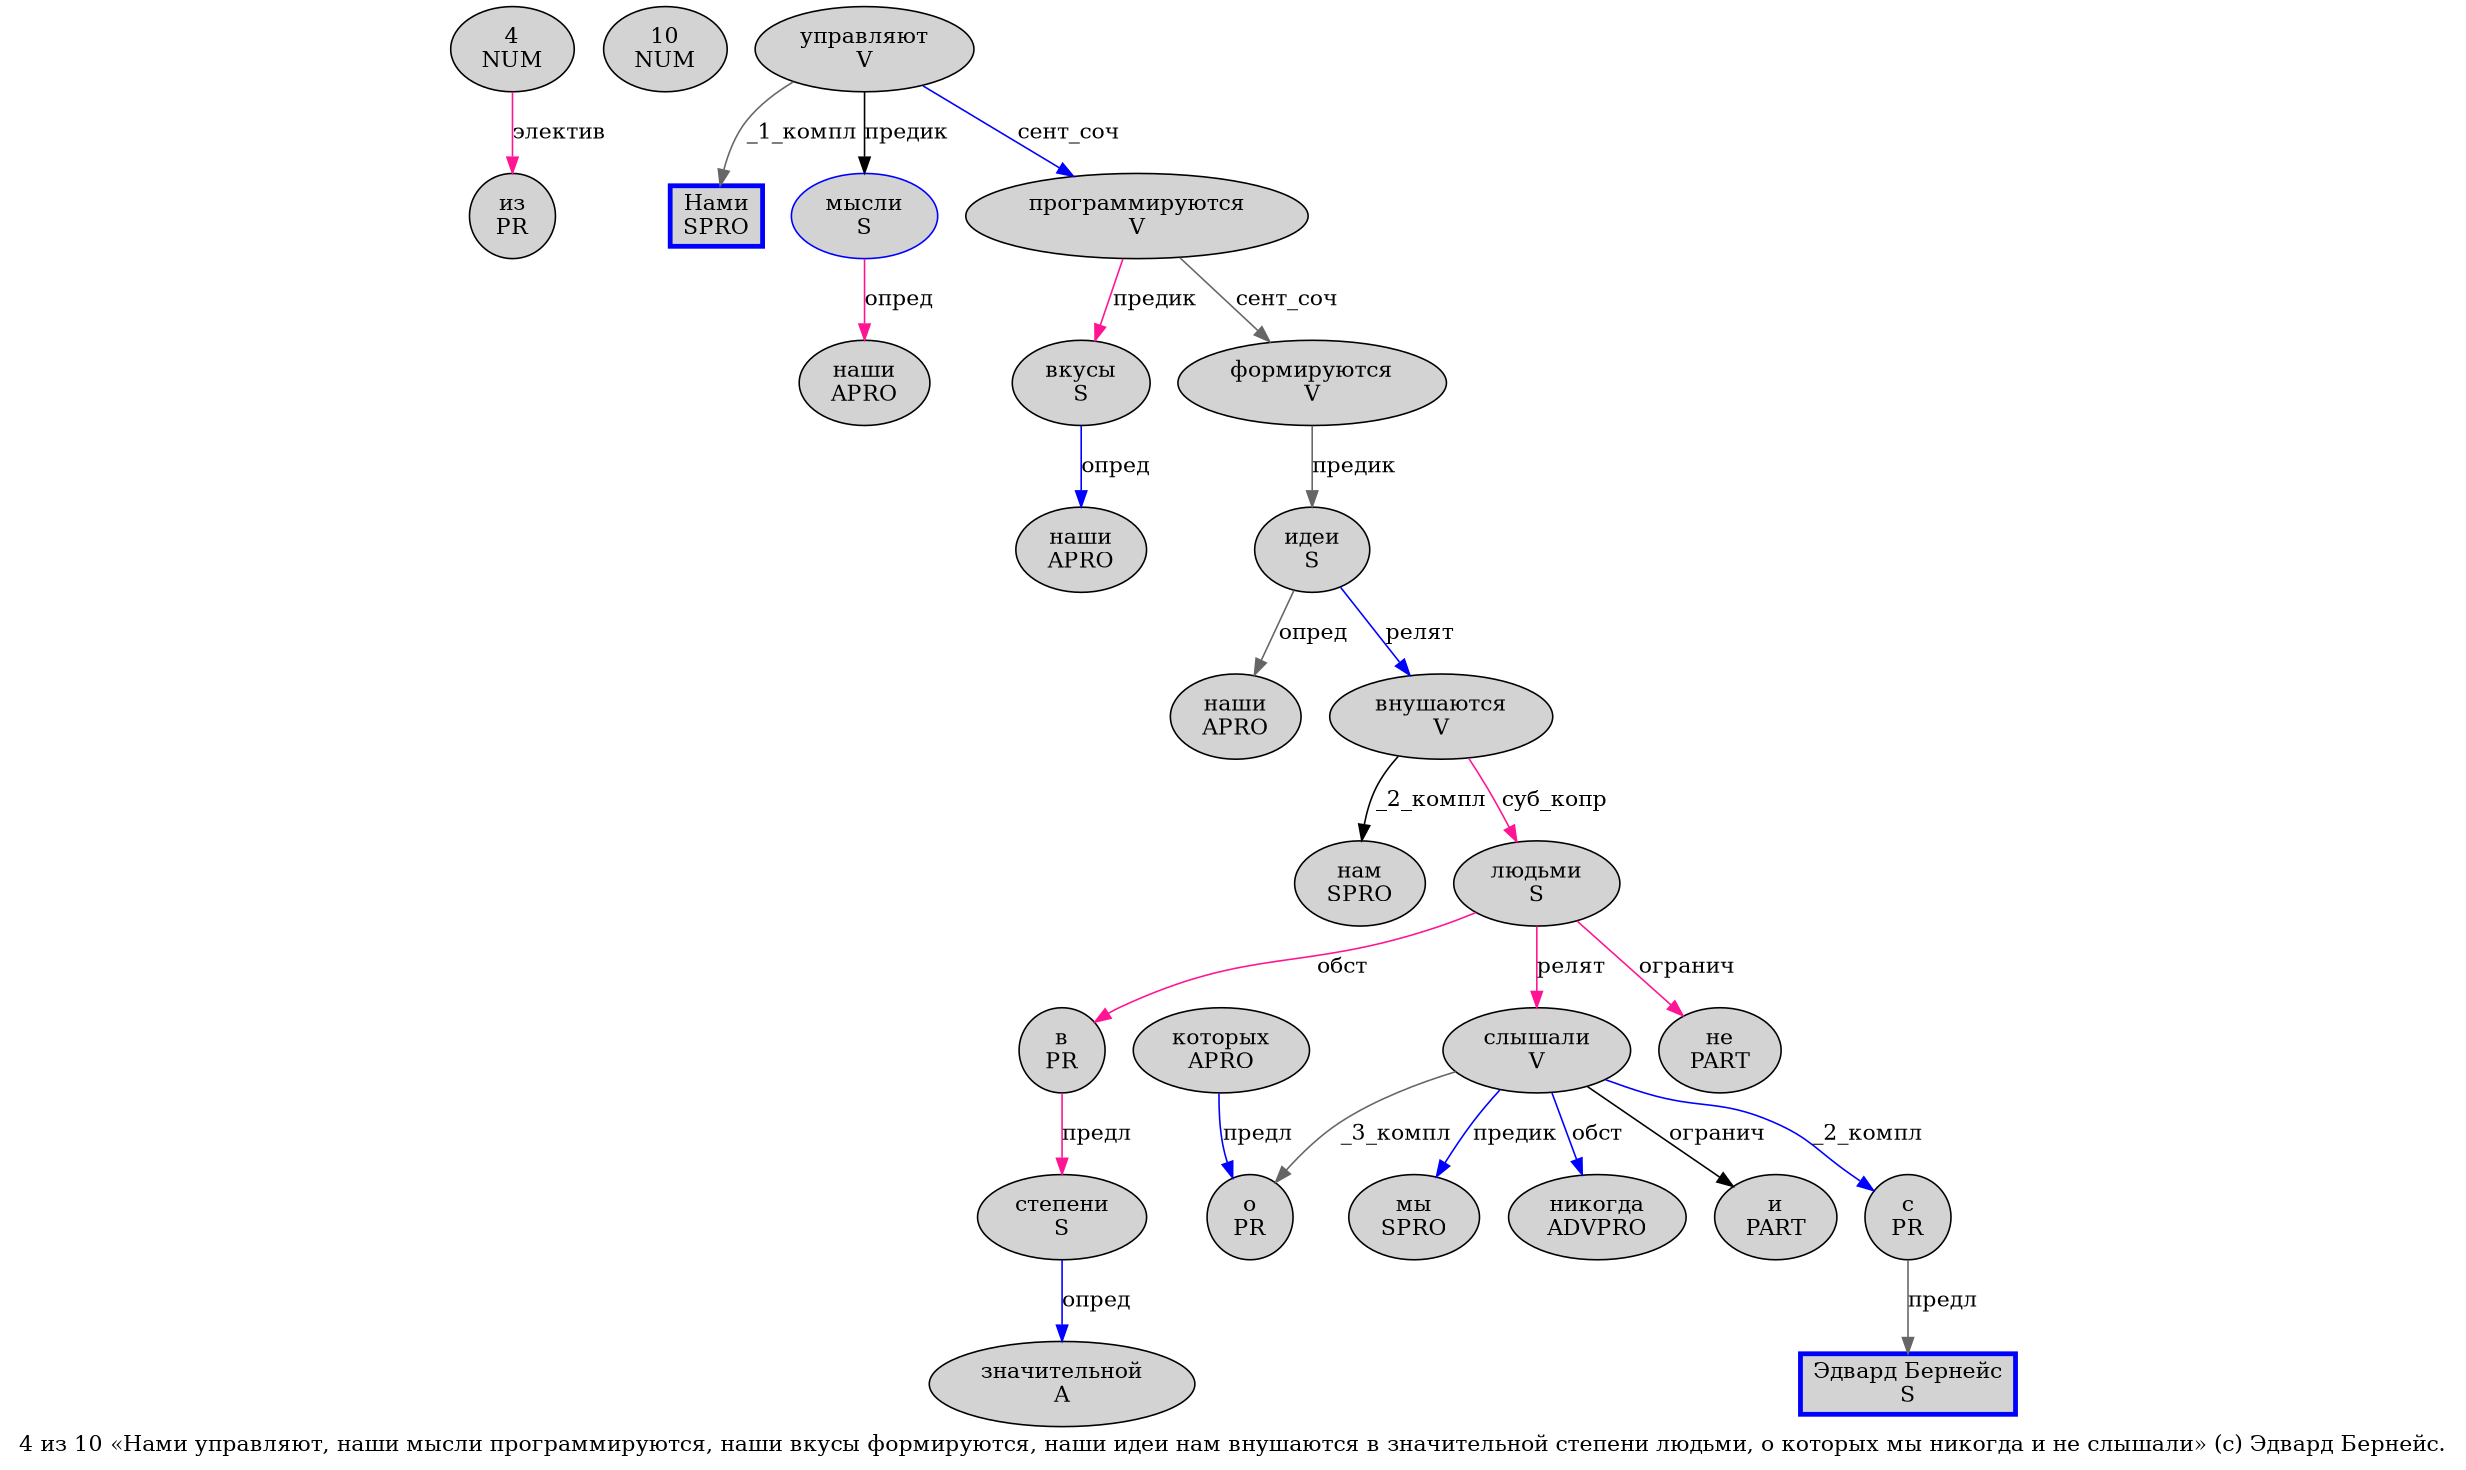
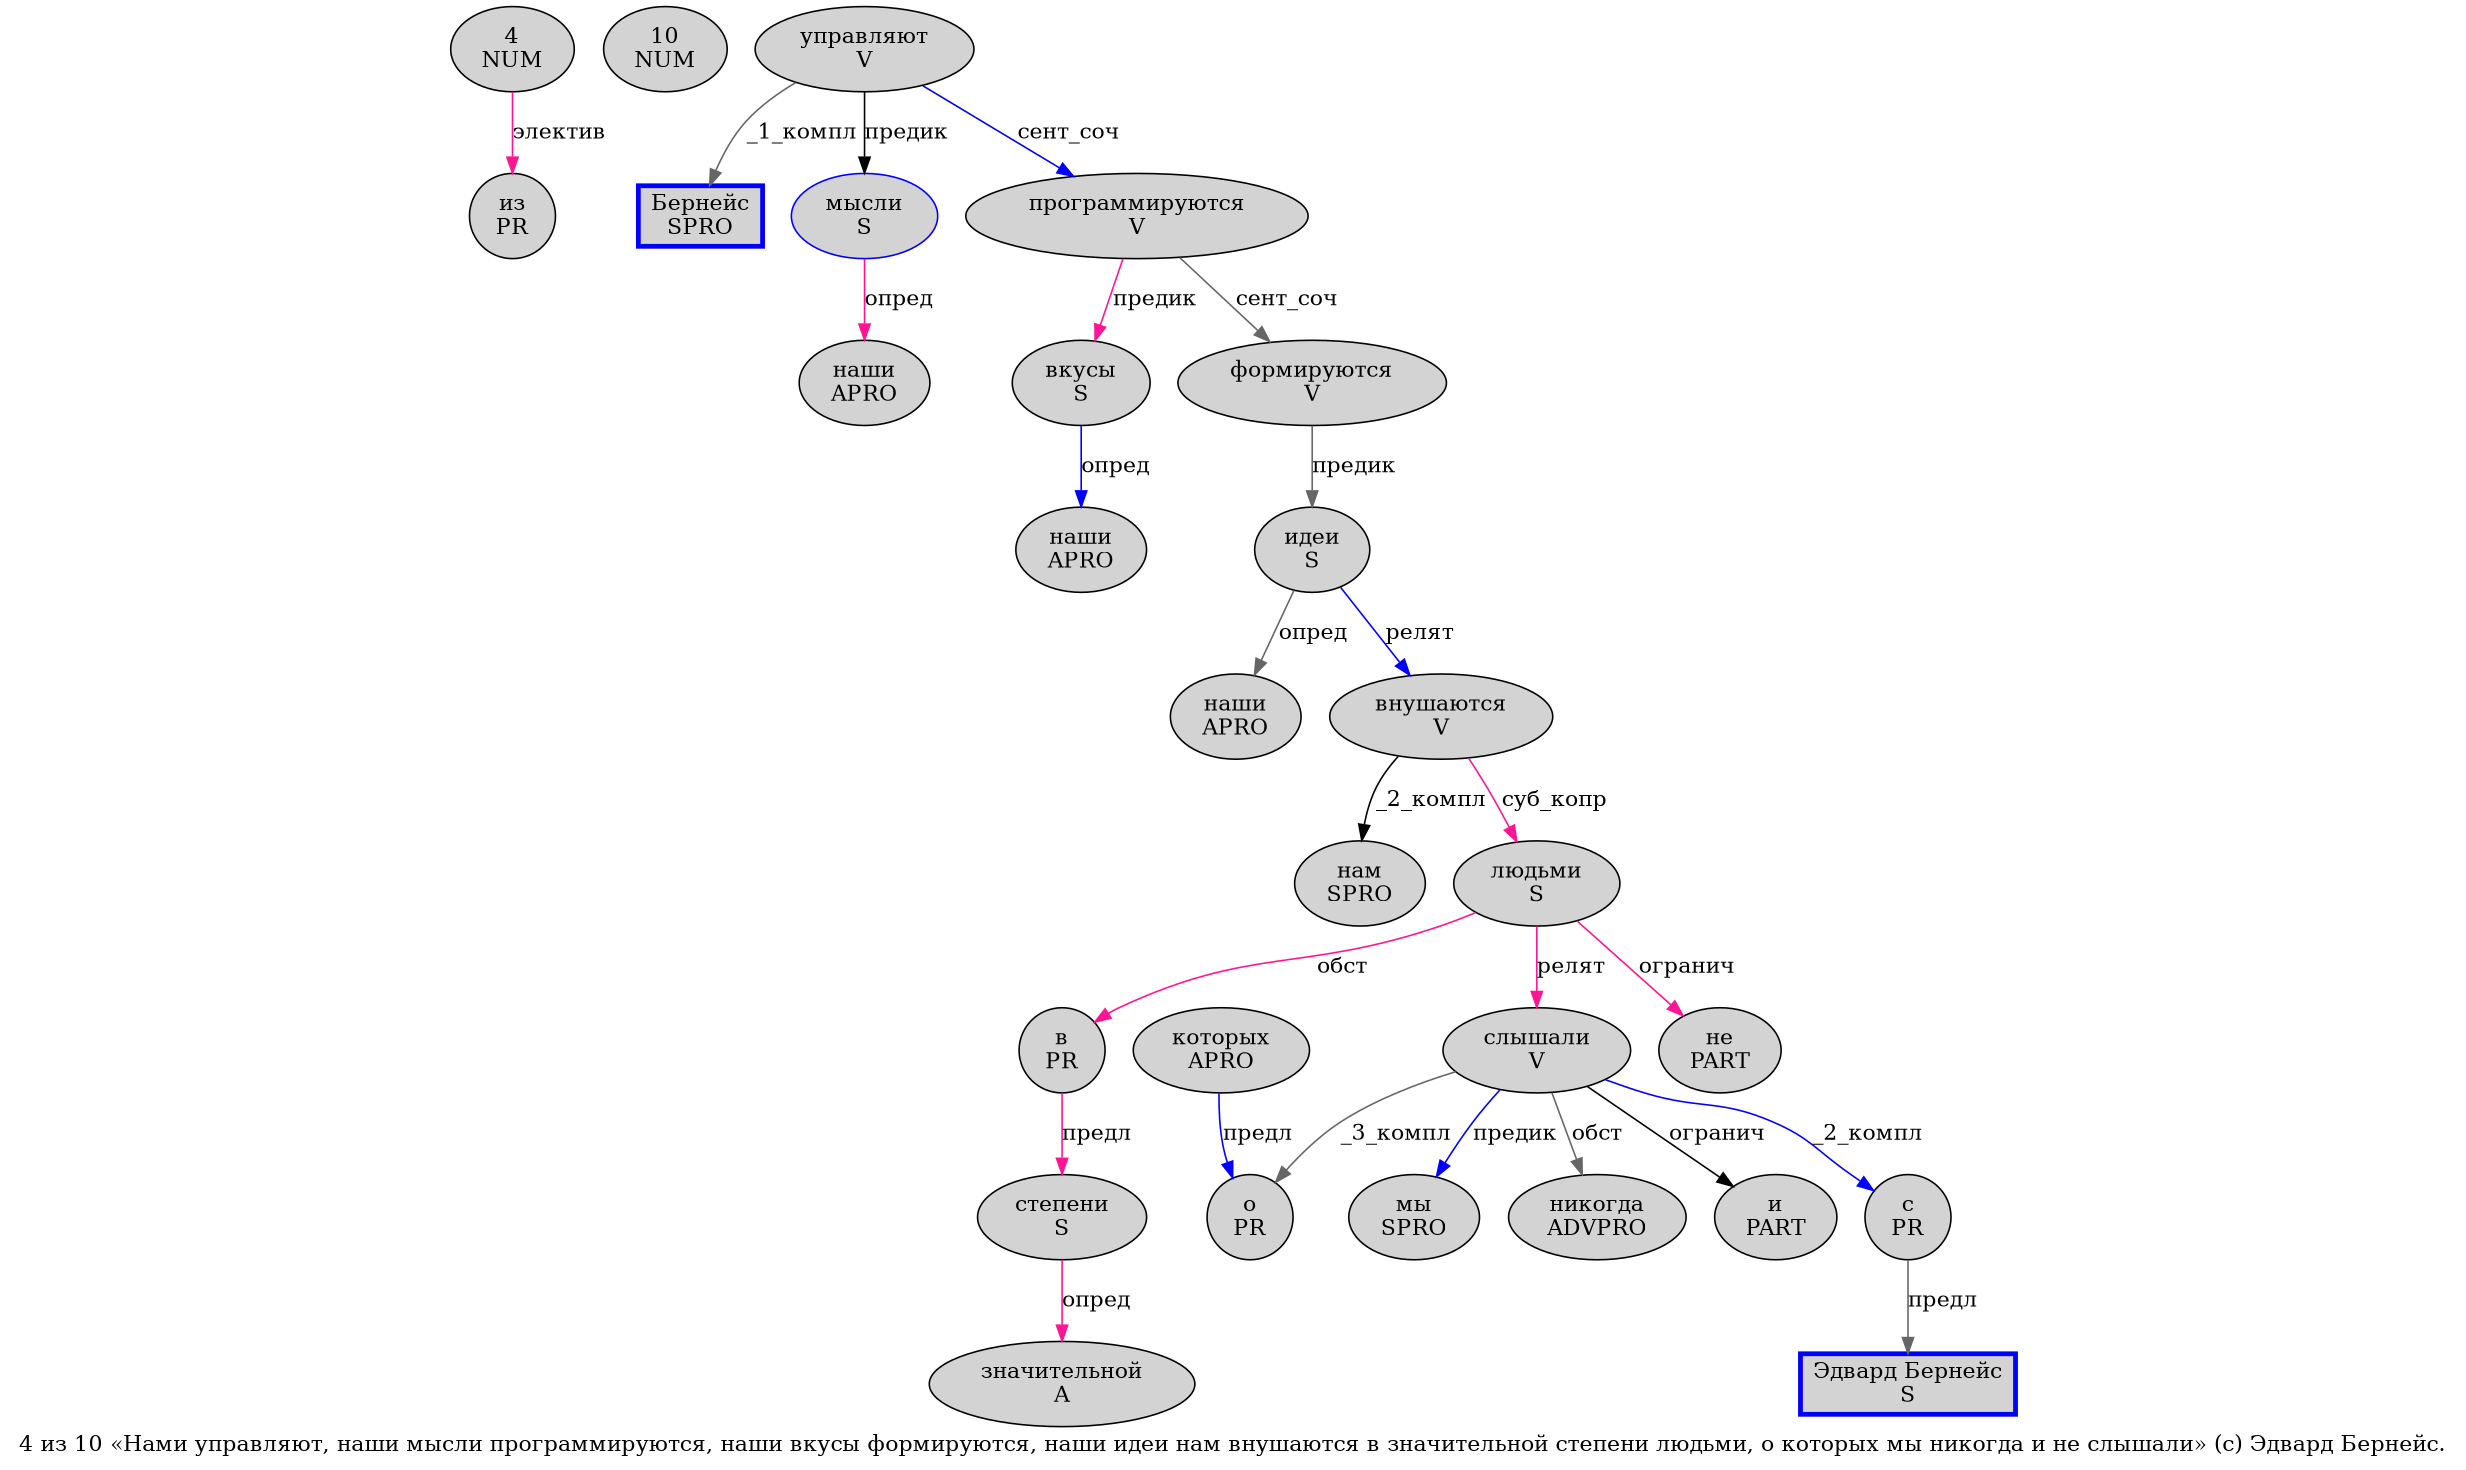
node "Нами SPRO": label "Нами SPRO" -> "Бернейс SPRO"
edge "слышали V" -> "никогда ADVPRO": color blue -> gray40
edge "степени S" -> "значительной A": color blue -> deeppink
